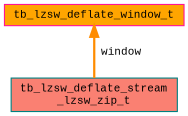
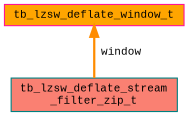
node "tb_lzsw_deflate_stream _lzsw_zip_t": label "tb_lzsw_deflate_stream _lzsw_zip_t" -> "tb_lzsw_deflate_stream _filter_zip_t"
